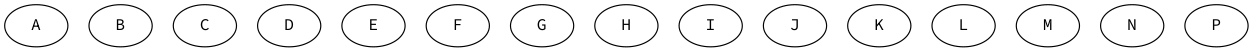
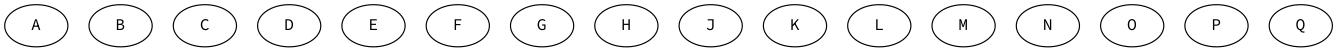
node "I": removed
node "O": added
node "Q": added
